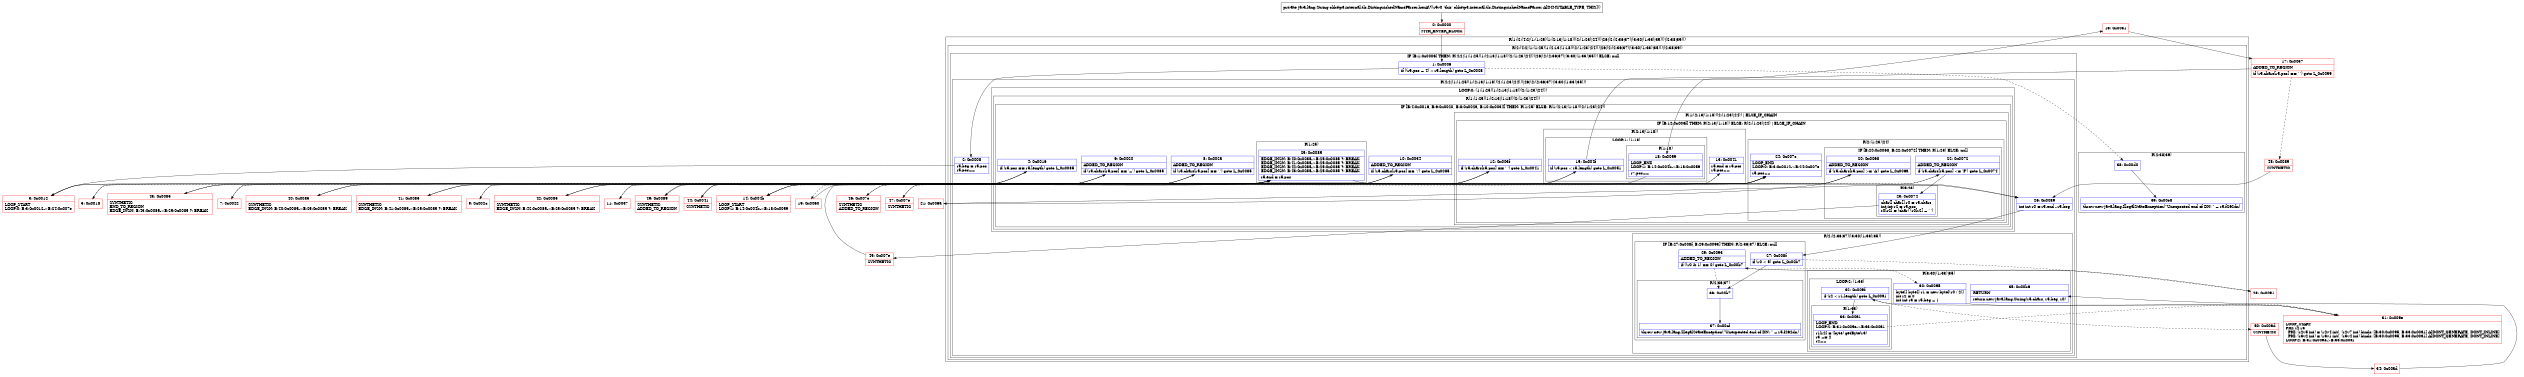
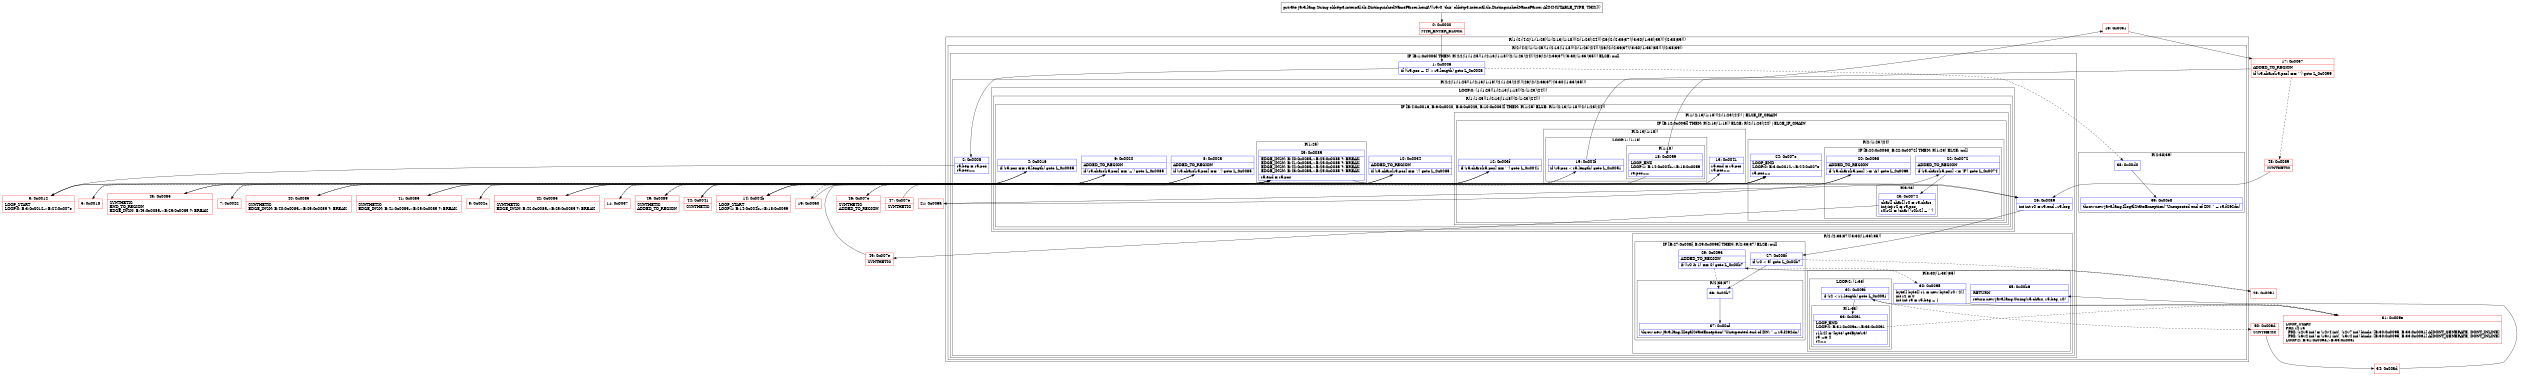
node "18: 0x0059": text "r7.pos++" -> "r5.pos++"
edge "15: 0x004f" -> "49: 0x0089": style solid -> dashed
edge "22: 0x0072" -> "47: 0x007e": removed
